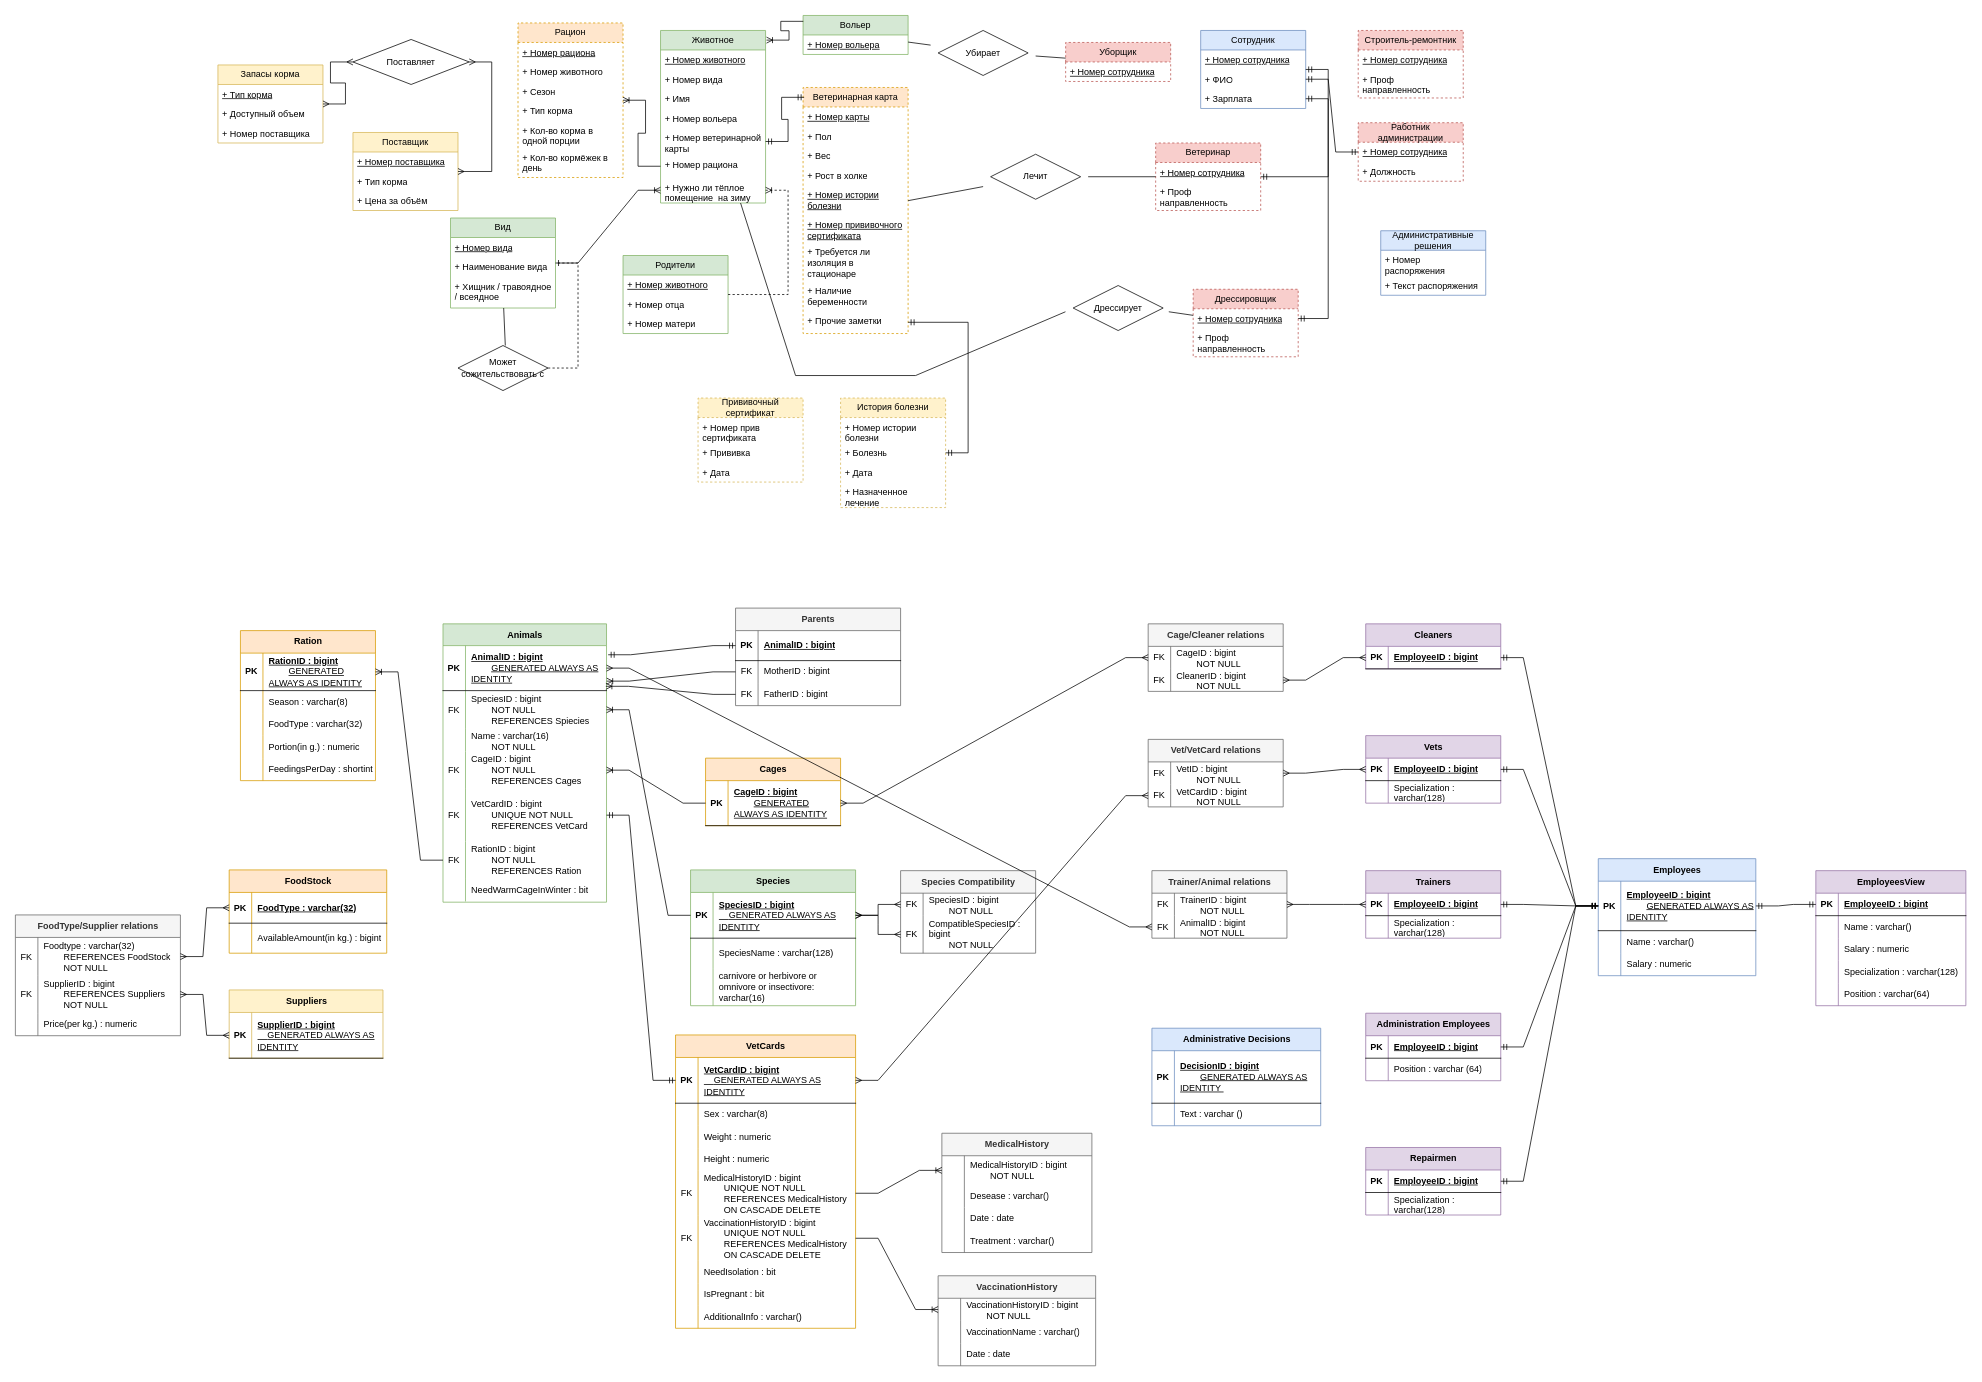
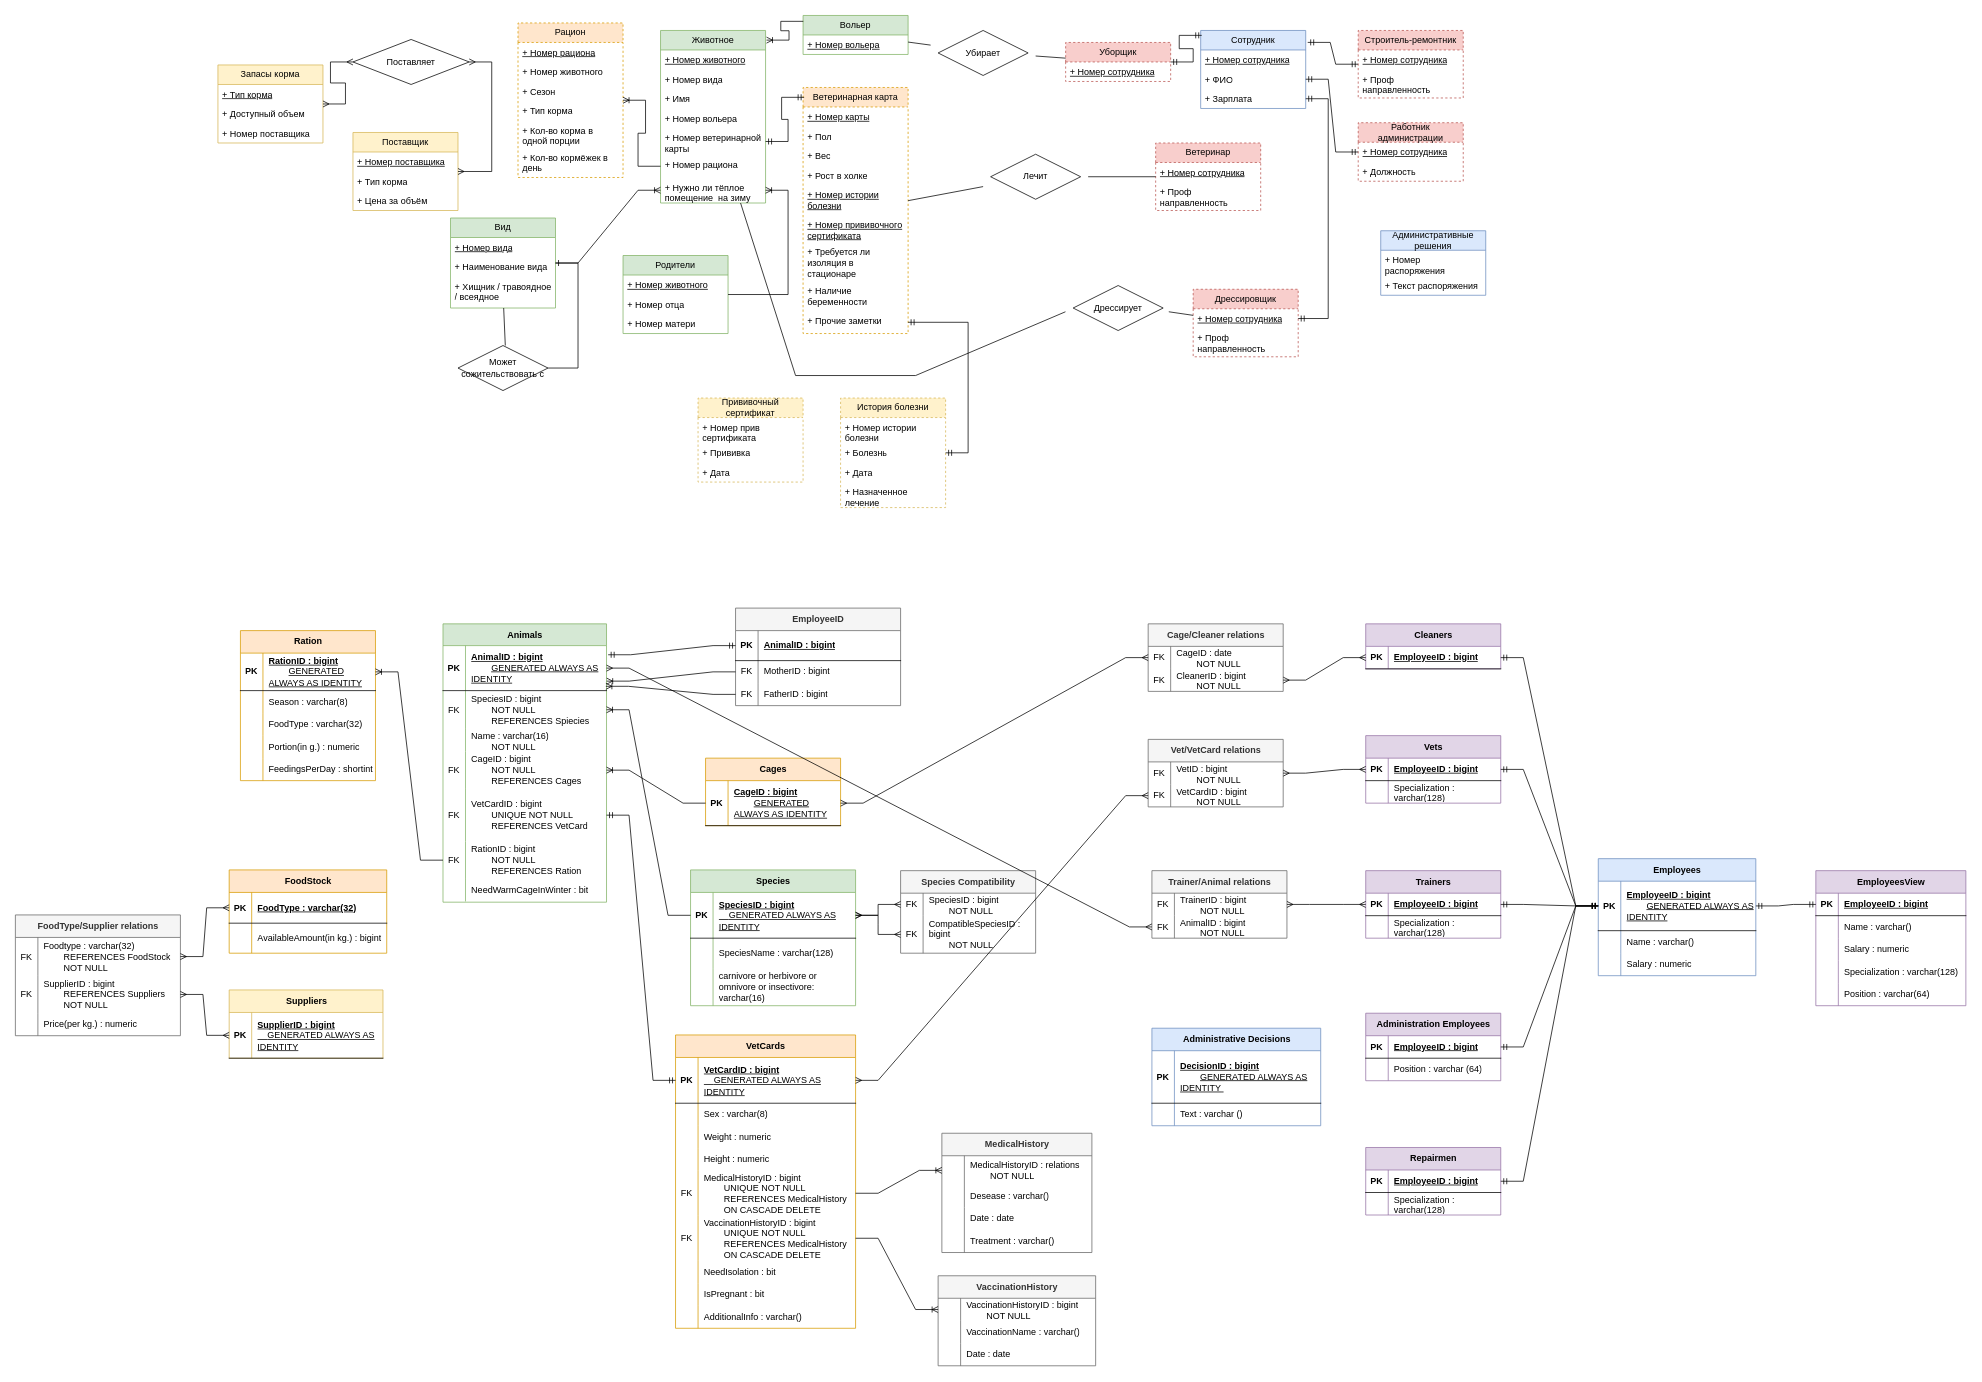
edge "Уборщик" -- "Сотрудник": added
edge "Строитель-ремонтник" -- "Сотрудник": added
edge "Сотрудник" -- "Ветеринар": removed
edge "Родители" -> "+ Нужно ли тёплое помещение на зиму": style dashed -> solid
edge "Может сожительствовать с" -> "Вид": style dashed -> solid
node "Parents": label "Parents" -> "EmployeeID"
node "CageID : bigint NOT NULL": label "CageID : bigint NOT NULL" -> "CageID : date NOT NULL"
node "MedicalHistoryID : bigint NOT NULL": label "MedicalHistoryID : bigint NOT NULL" -> "MedicalHistoryID : relations NOT NULL"
